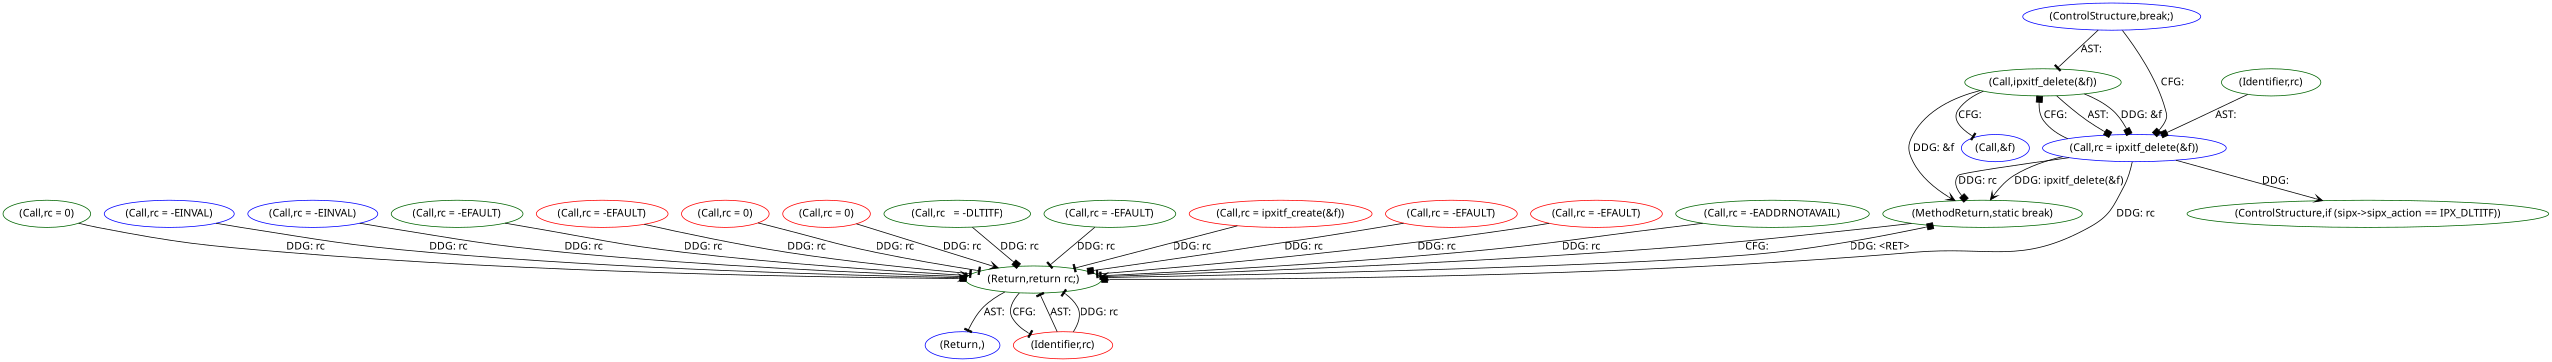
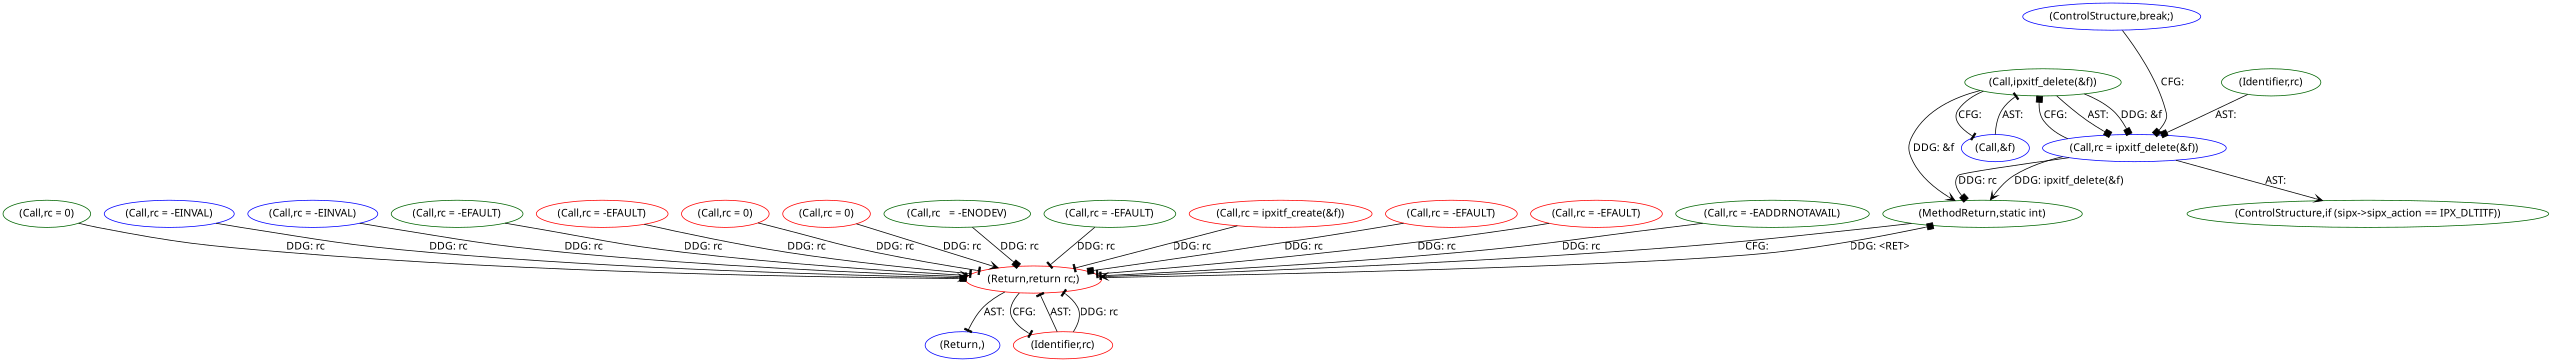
edge "(ControlStructure,break;)" -> "(Call,ipxitf_delete(&f))": now "(Call,&f)" -> "(Call,ipxitf_delete(&f))"
edge "(Call,rc = ipxitf_delete(&f))" -> "(ControlStructure,if (sipx->sipx_action == IPX_DLTITF))": label "DDG: " -> "AST: "
node "(Call,rc   = -DLTITF)": label "(Call,rc   = -DLTITF)" -> "(Call,rc   = -ENODEV)"
node "(MethodReturn,static break)": label "(MethodReturn,static break)" -> "(MethodReturn,static int)"
edge "(Call,rc = ipxitf_delete(&f))" -> "(Return,return rc;)": removed, label "DDG: rc"
node "(Return,return rc;)": color darkgreen -> red
